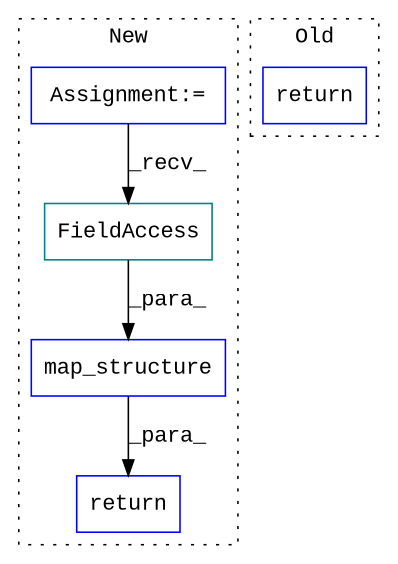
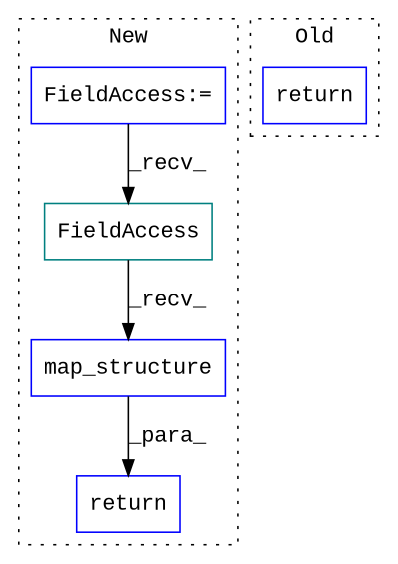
node "Assignment:=": label "Assignment:=" -> "FieldAccess:="
edge "FieldAccess" -> "map_structure": label "_para_" -> "_recv_"
